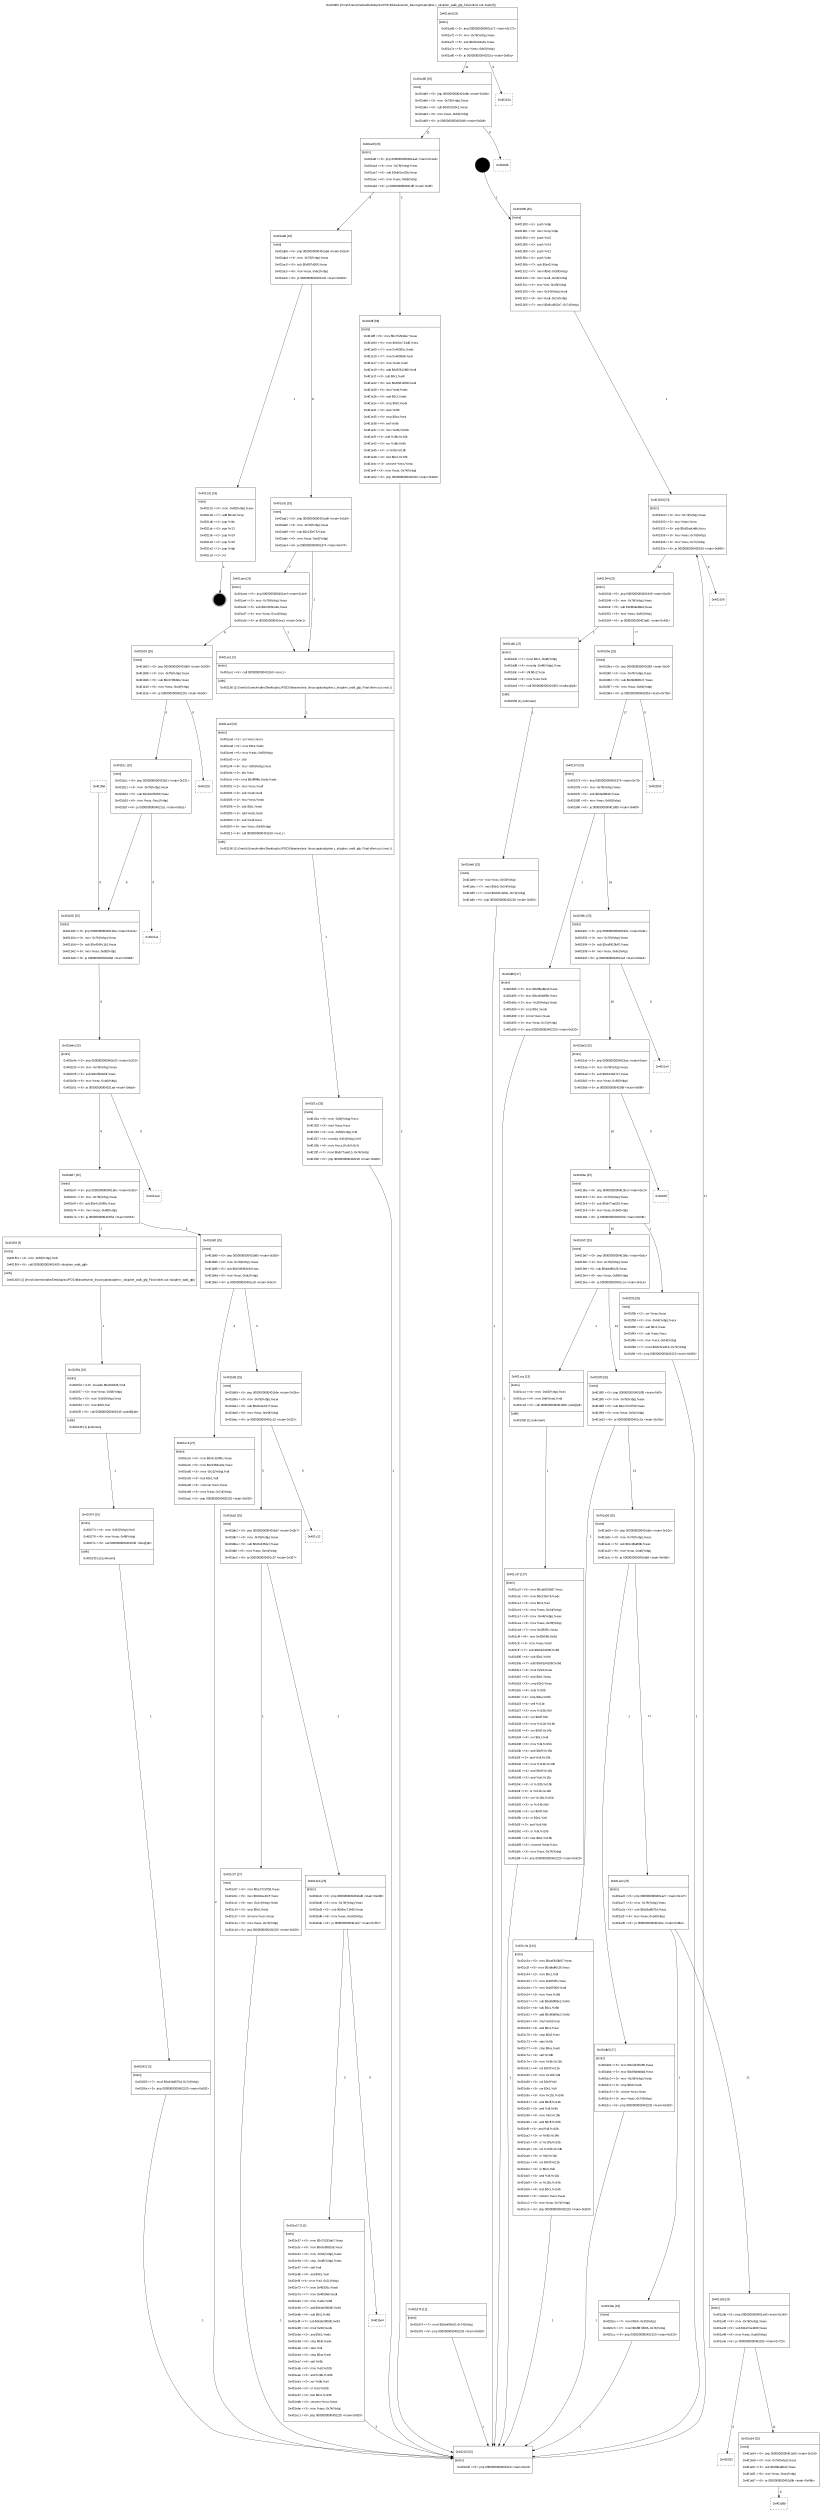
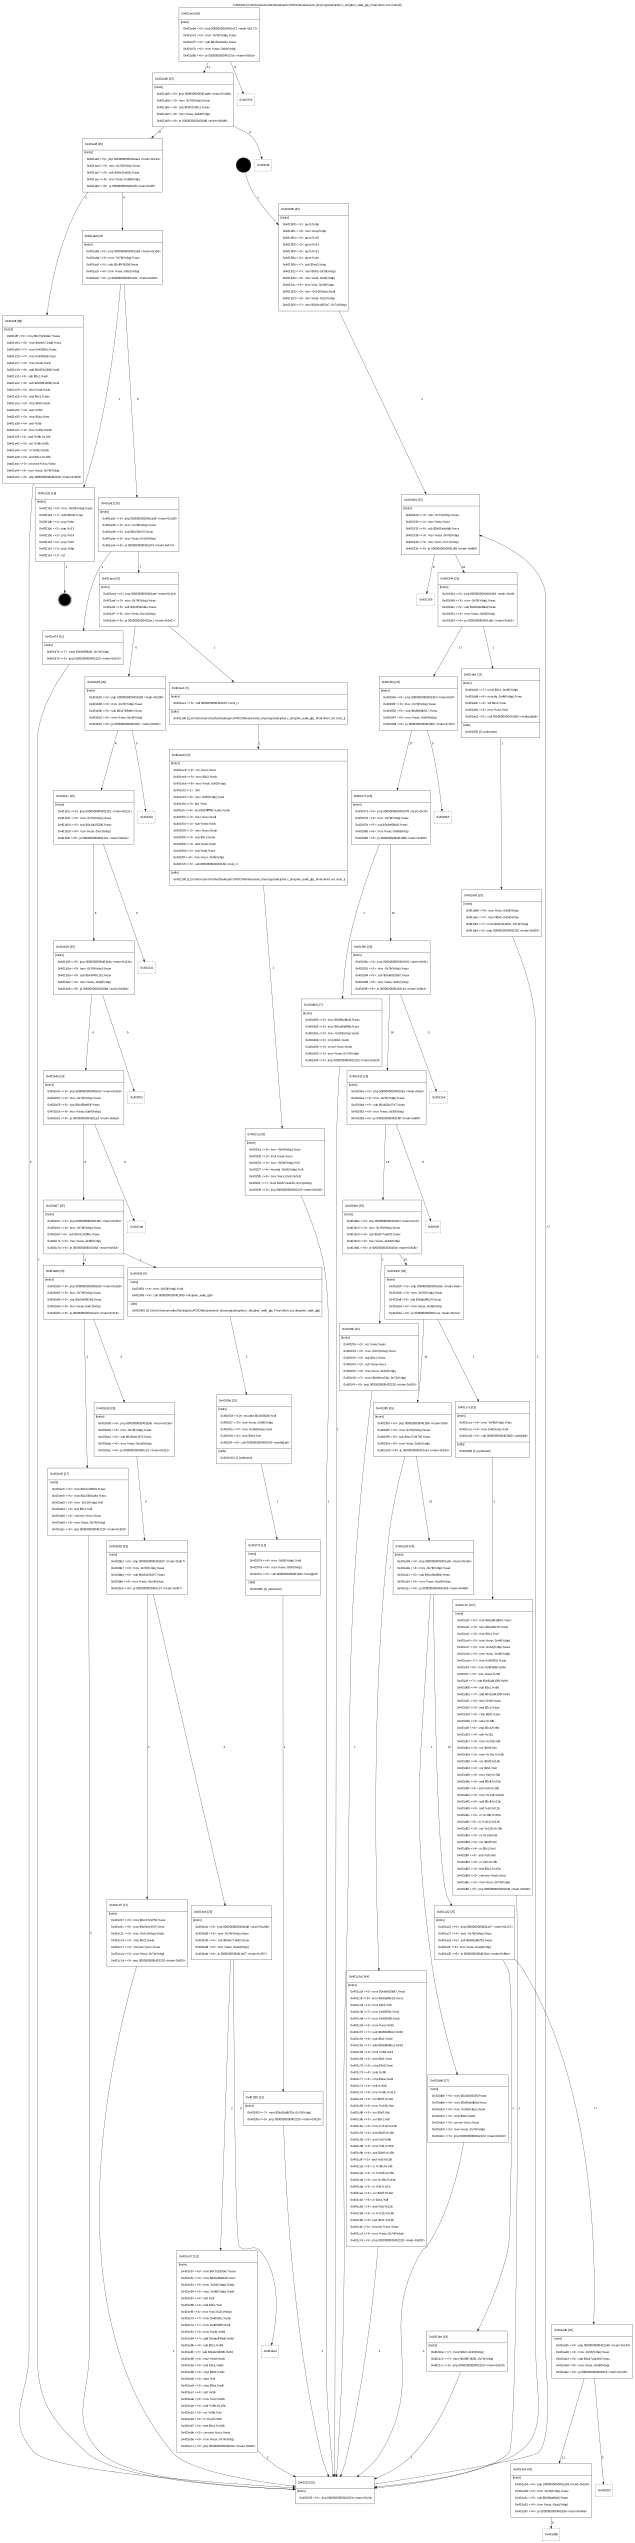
edge "0x401ad1 [25]" -> "0x401ee1 [5]": now "0x401ad1 [25]" -> "0x401d74 [12]"
edge "0x401fbd" -> "0x401b35 [25]": reversed
node "0x401c22": removed
